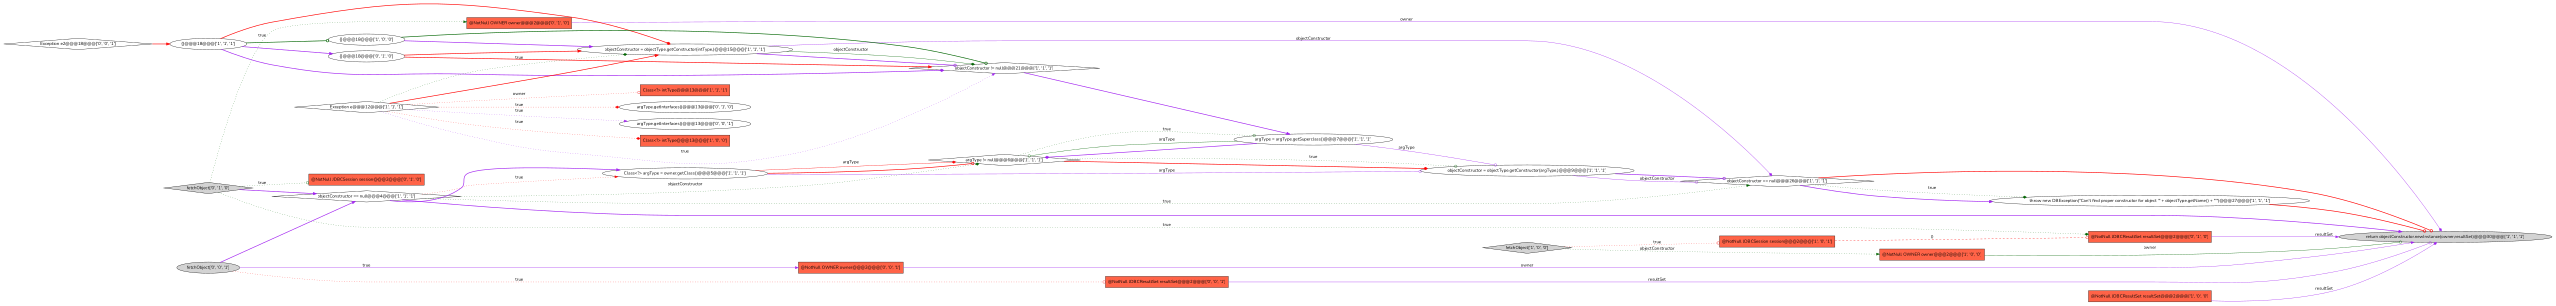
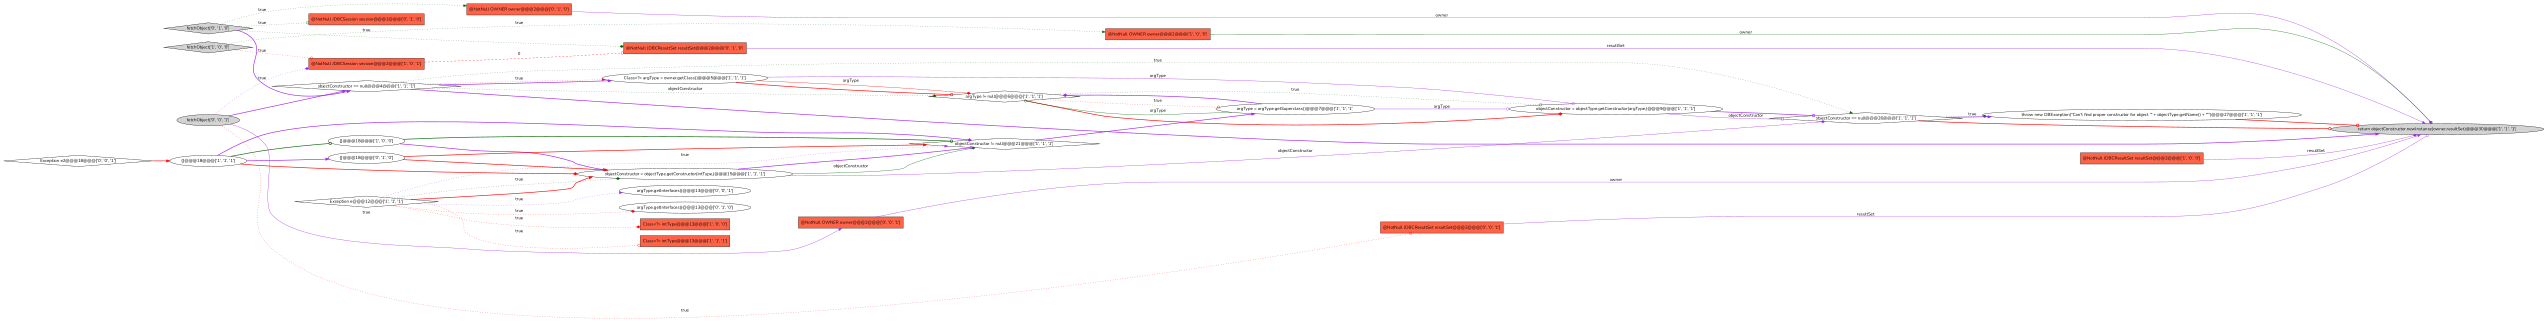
edge "fetchObject['0', '0', '1']" -> "@NotNull JDBCSession session@@@2@@@['1', '0', '1']": added, label "true"
edge "Exception e@@@12@@@['1', '1', '1']" -> "Class<?> intType@@@13@@@['1', '1', '1']": label "owner" -> "true"
edge "argType != null@@@6@@@['1', '1', '1']" -> "argType = argType.getSuperclass()@@@7@@@['1', '1', '1']": color darkgreen -> red
edge "fetchObject['1', '0', '0']" -> "@NotNull OWNER owner@@@2@@@['1', '0', '0']": label "objectConstructor" -> "true"
